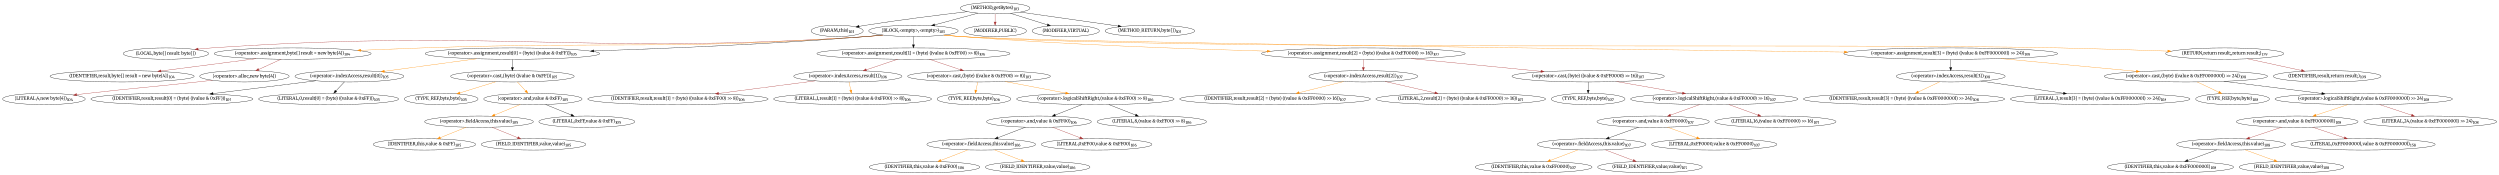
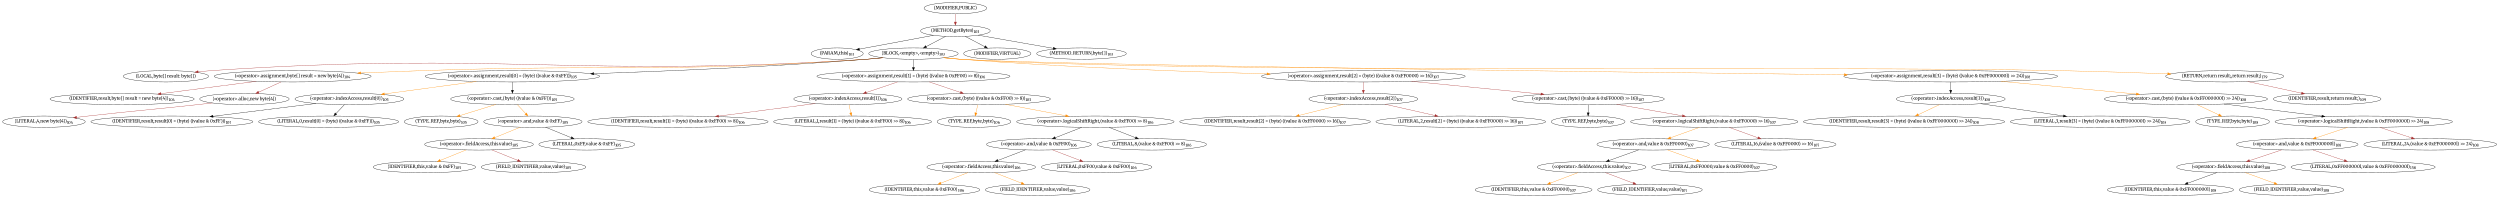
edge "(METHOD,getBytes)" -> "(MODIFIER,PUBLIC)": reversed
edge "(<operator>.logicalShiftRight,(value & 0xFF0000) >> 16)" -> "(<operator>.and,value & 0xFF0000)": color brown -> darkorange
